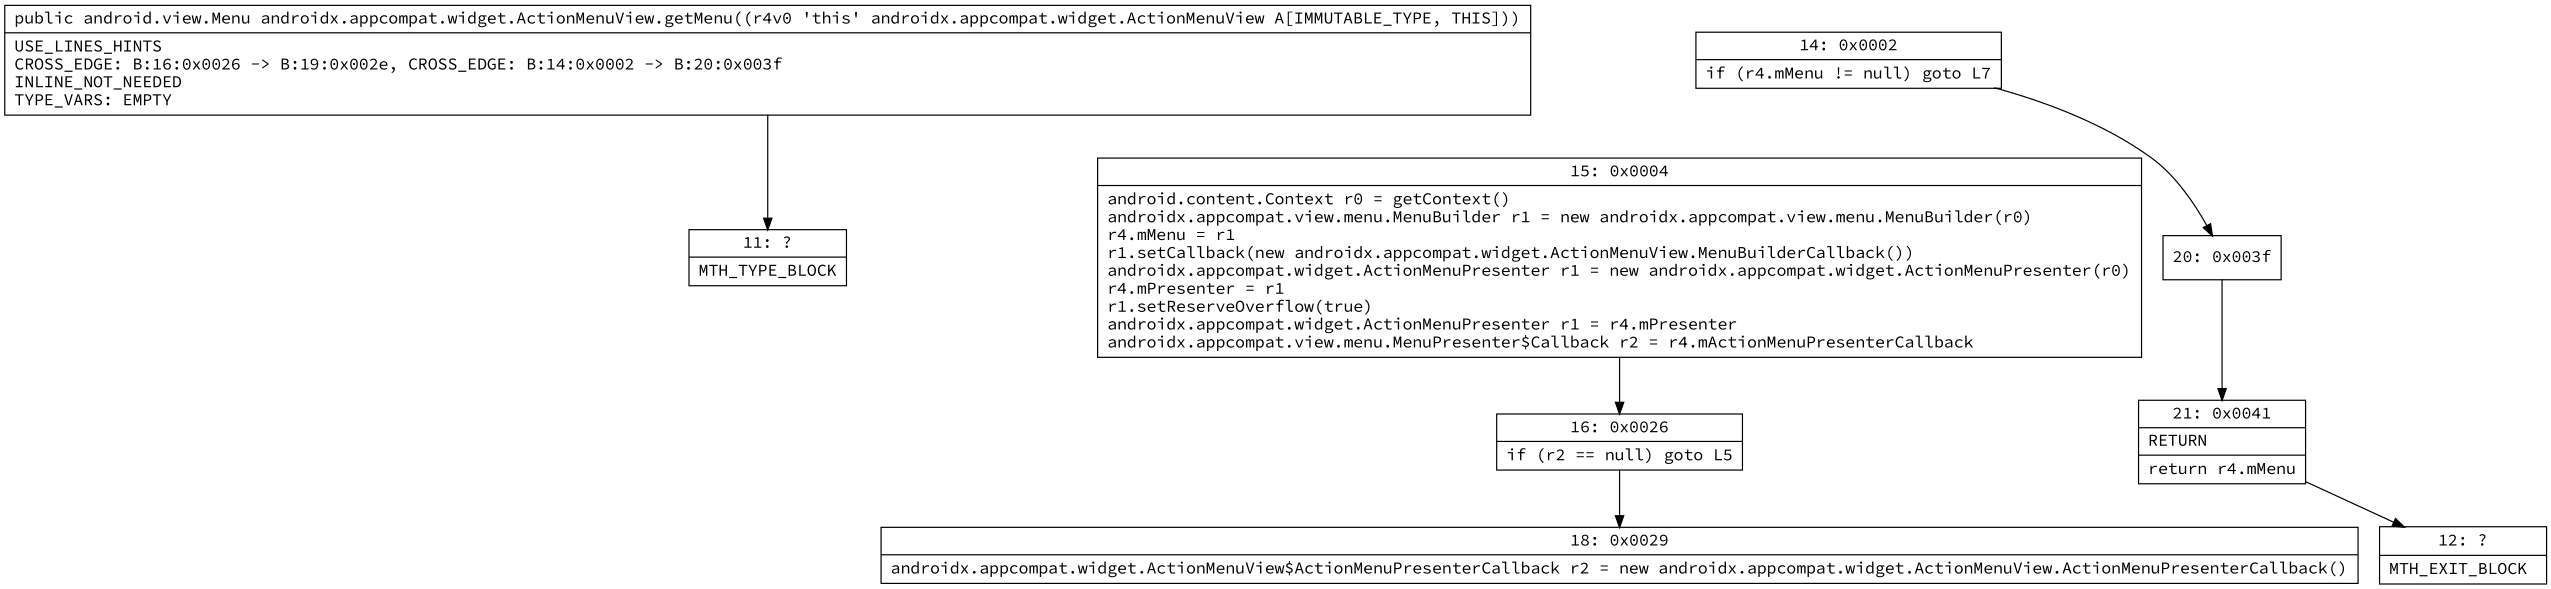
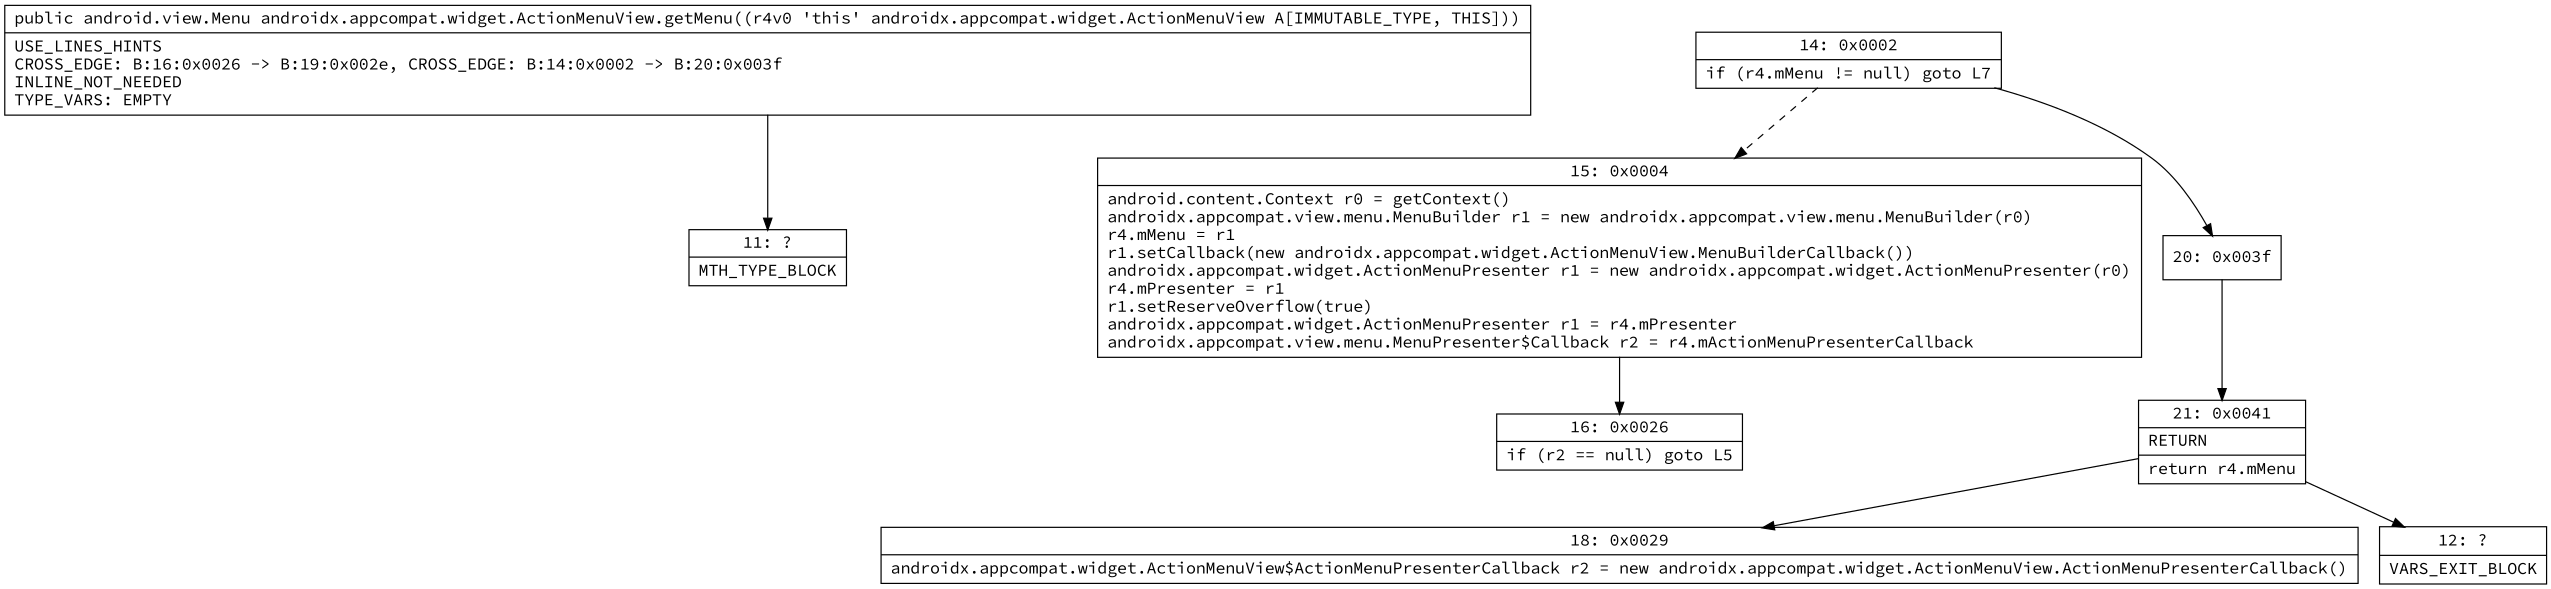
edge "14: 0x0002" -> "15: 0x0004": added
edge "16: 0x0026" -> "18: 0x0029": now "21: 0x0041" -> "18: 0x0029"
node "12: ?": text "MTH_EXIT_BLOCK" -> "VARS_EXIT_BLOCK"
